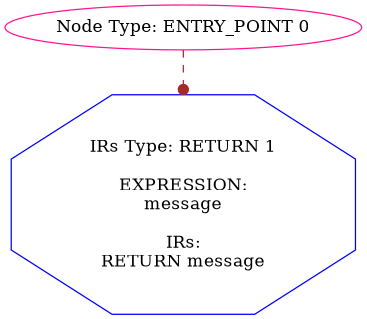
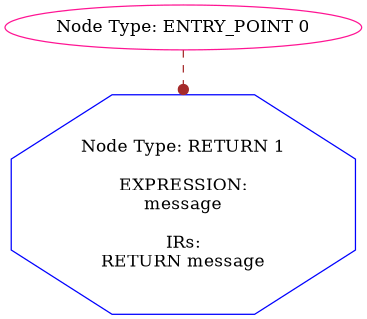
node "IRs Type: RETURN 1 EXPRESSION: message IRs: RETURN message": label "IRs Type: RETURN 1 EXPRESSION: message IRs: RETURN message" -> "Node Type: RETURN 1 EXPRESSION: message IRs: RETURN message"
